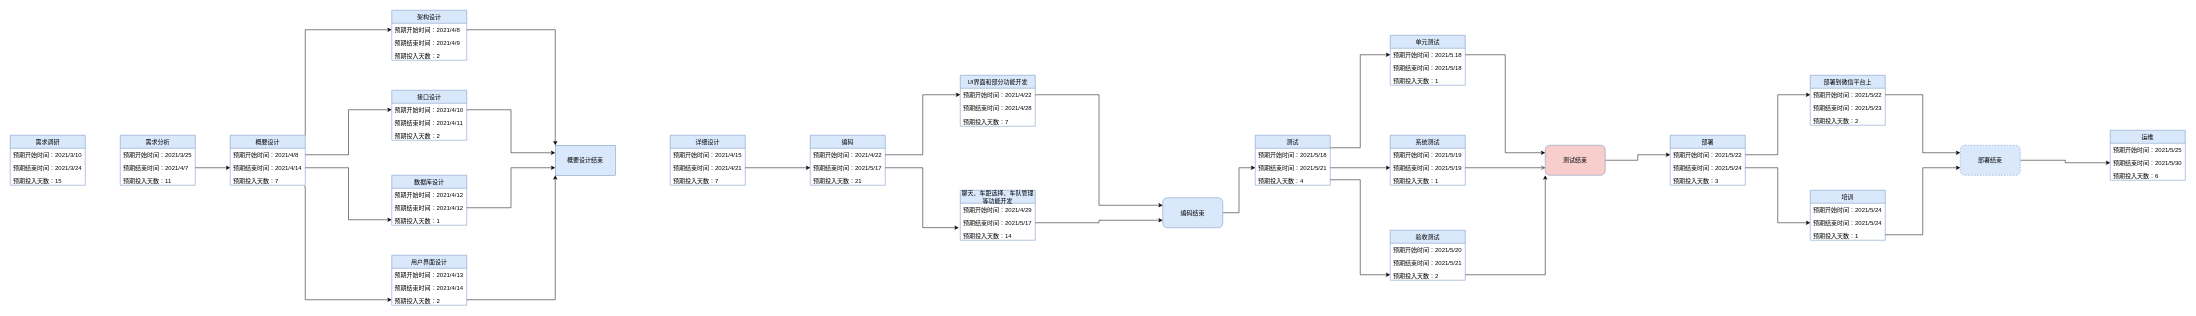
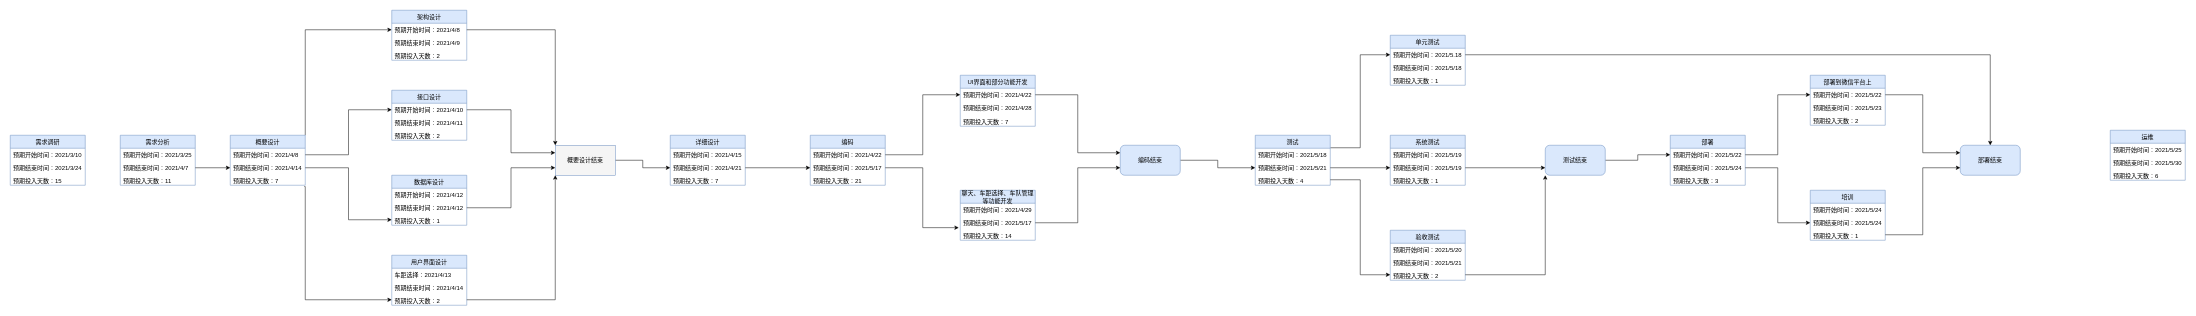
edge "预期开始时间：2021/5.18" -> "测试结束": now "预期开始时间：2021/5.18" -> "部署结束"
node "概要设计结束": fillcolor #dae8fc -> #f5f5f5
node "测试结束": fillcolor #f8cecc -> #dae8fc
node "部署结束": style dashed -> solid
edge "部署结束" -> "预期结束时间：2021/5/30": removed
edge "概要设计结束" -> "预期结束时间：2021/4/21": added
edge "预期结束时间：2021/5/19" -> "测试结束": arrowhead open -> classic
node "编码结束": moved (1193, 213) -> (1150, 160)
node "预期开始时间：2021/4/13": label "预期开始时间：2021/4/13" -> "车距选择：2021/4/13"
